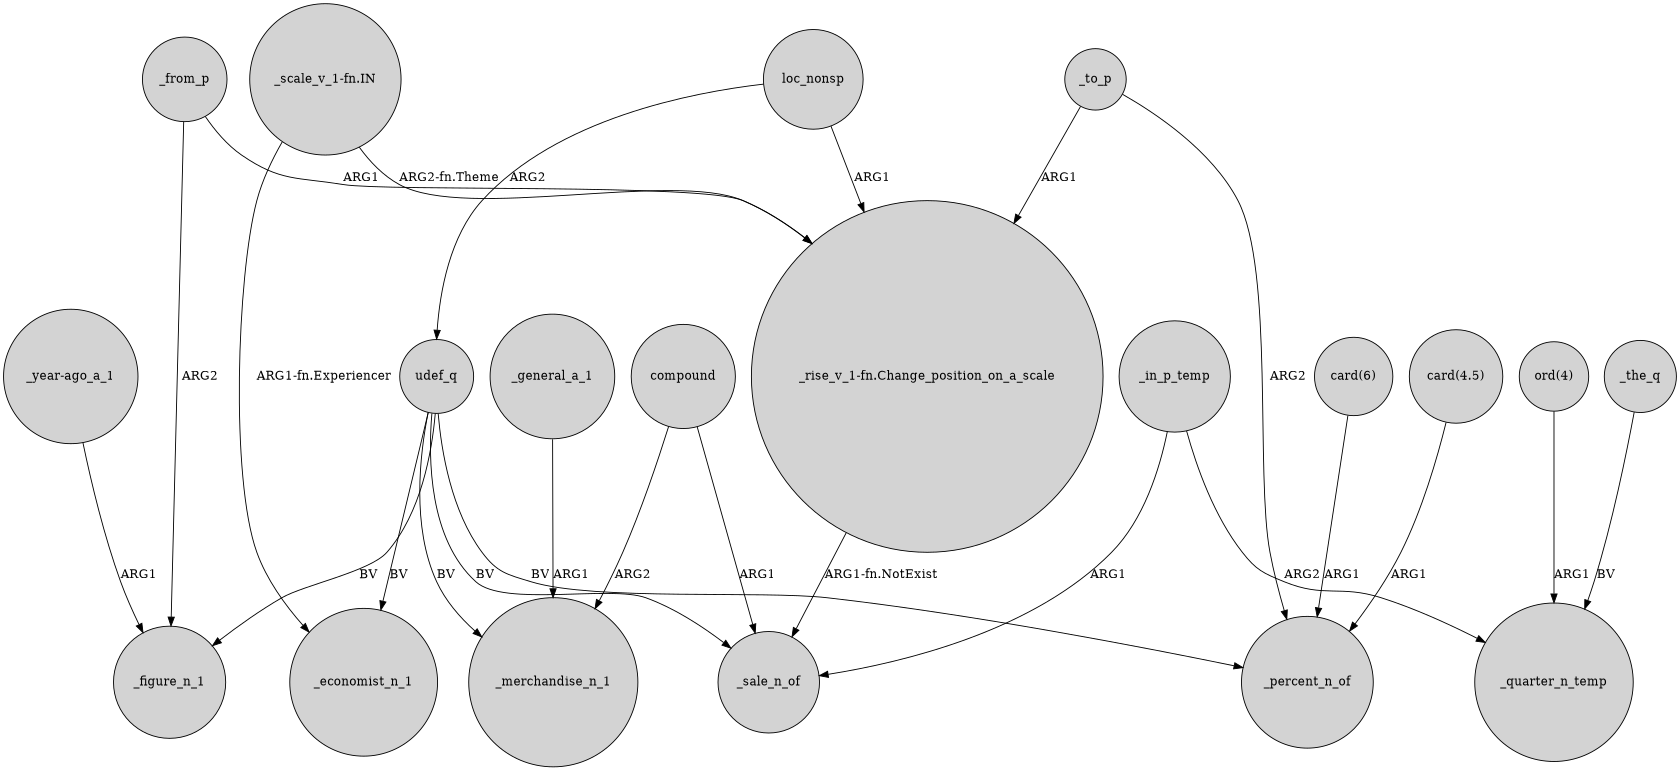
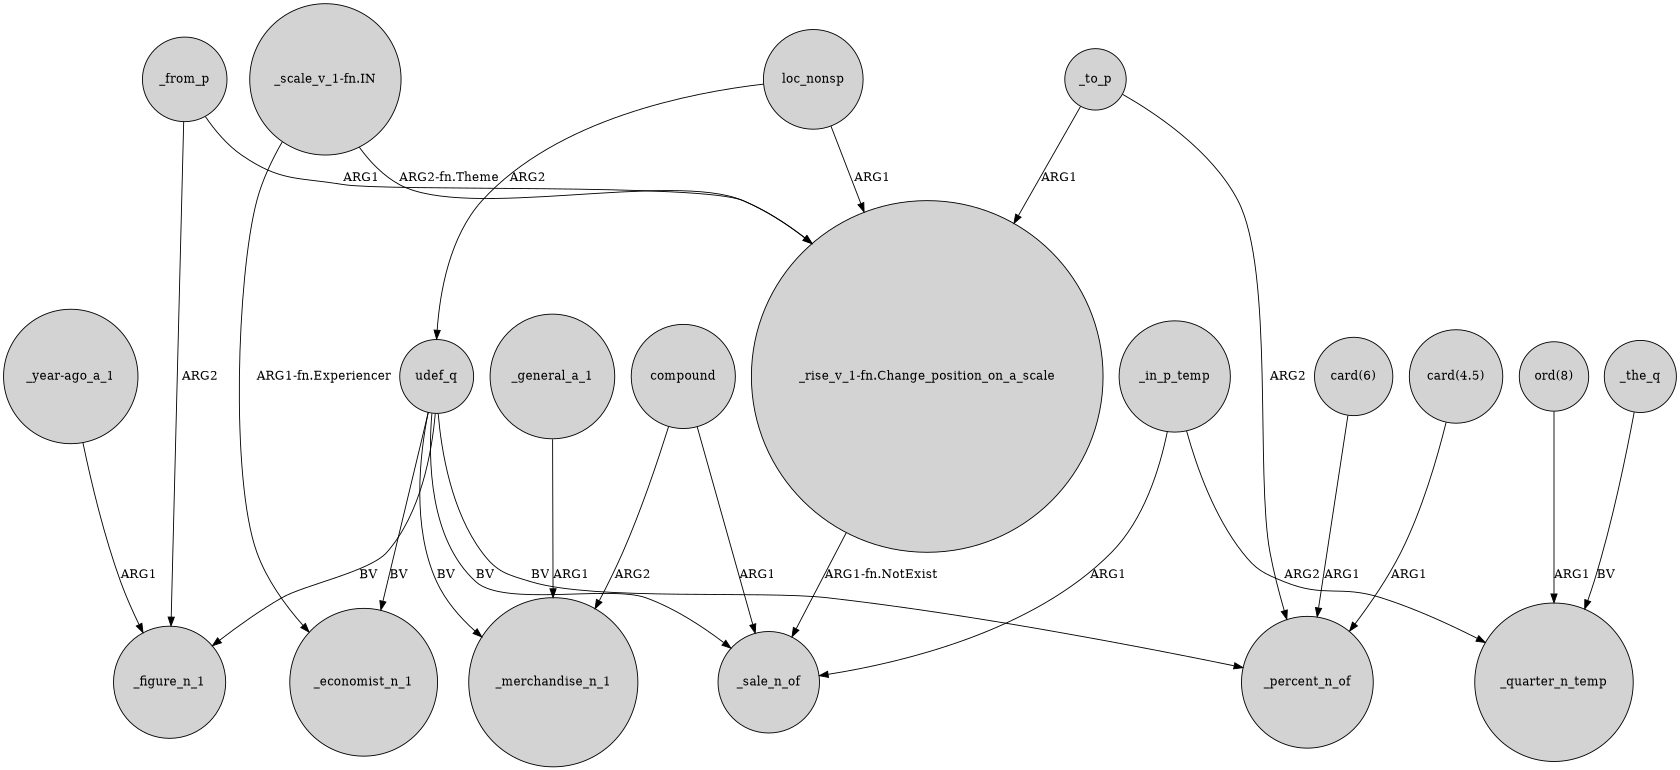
node "ord(4)": label "ord(4)" -> "ord(8)"
